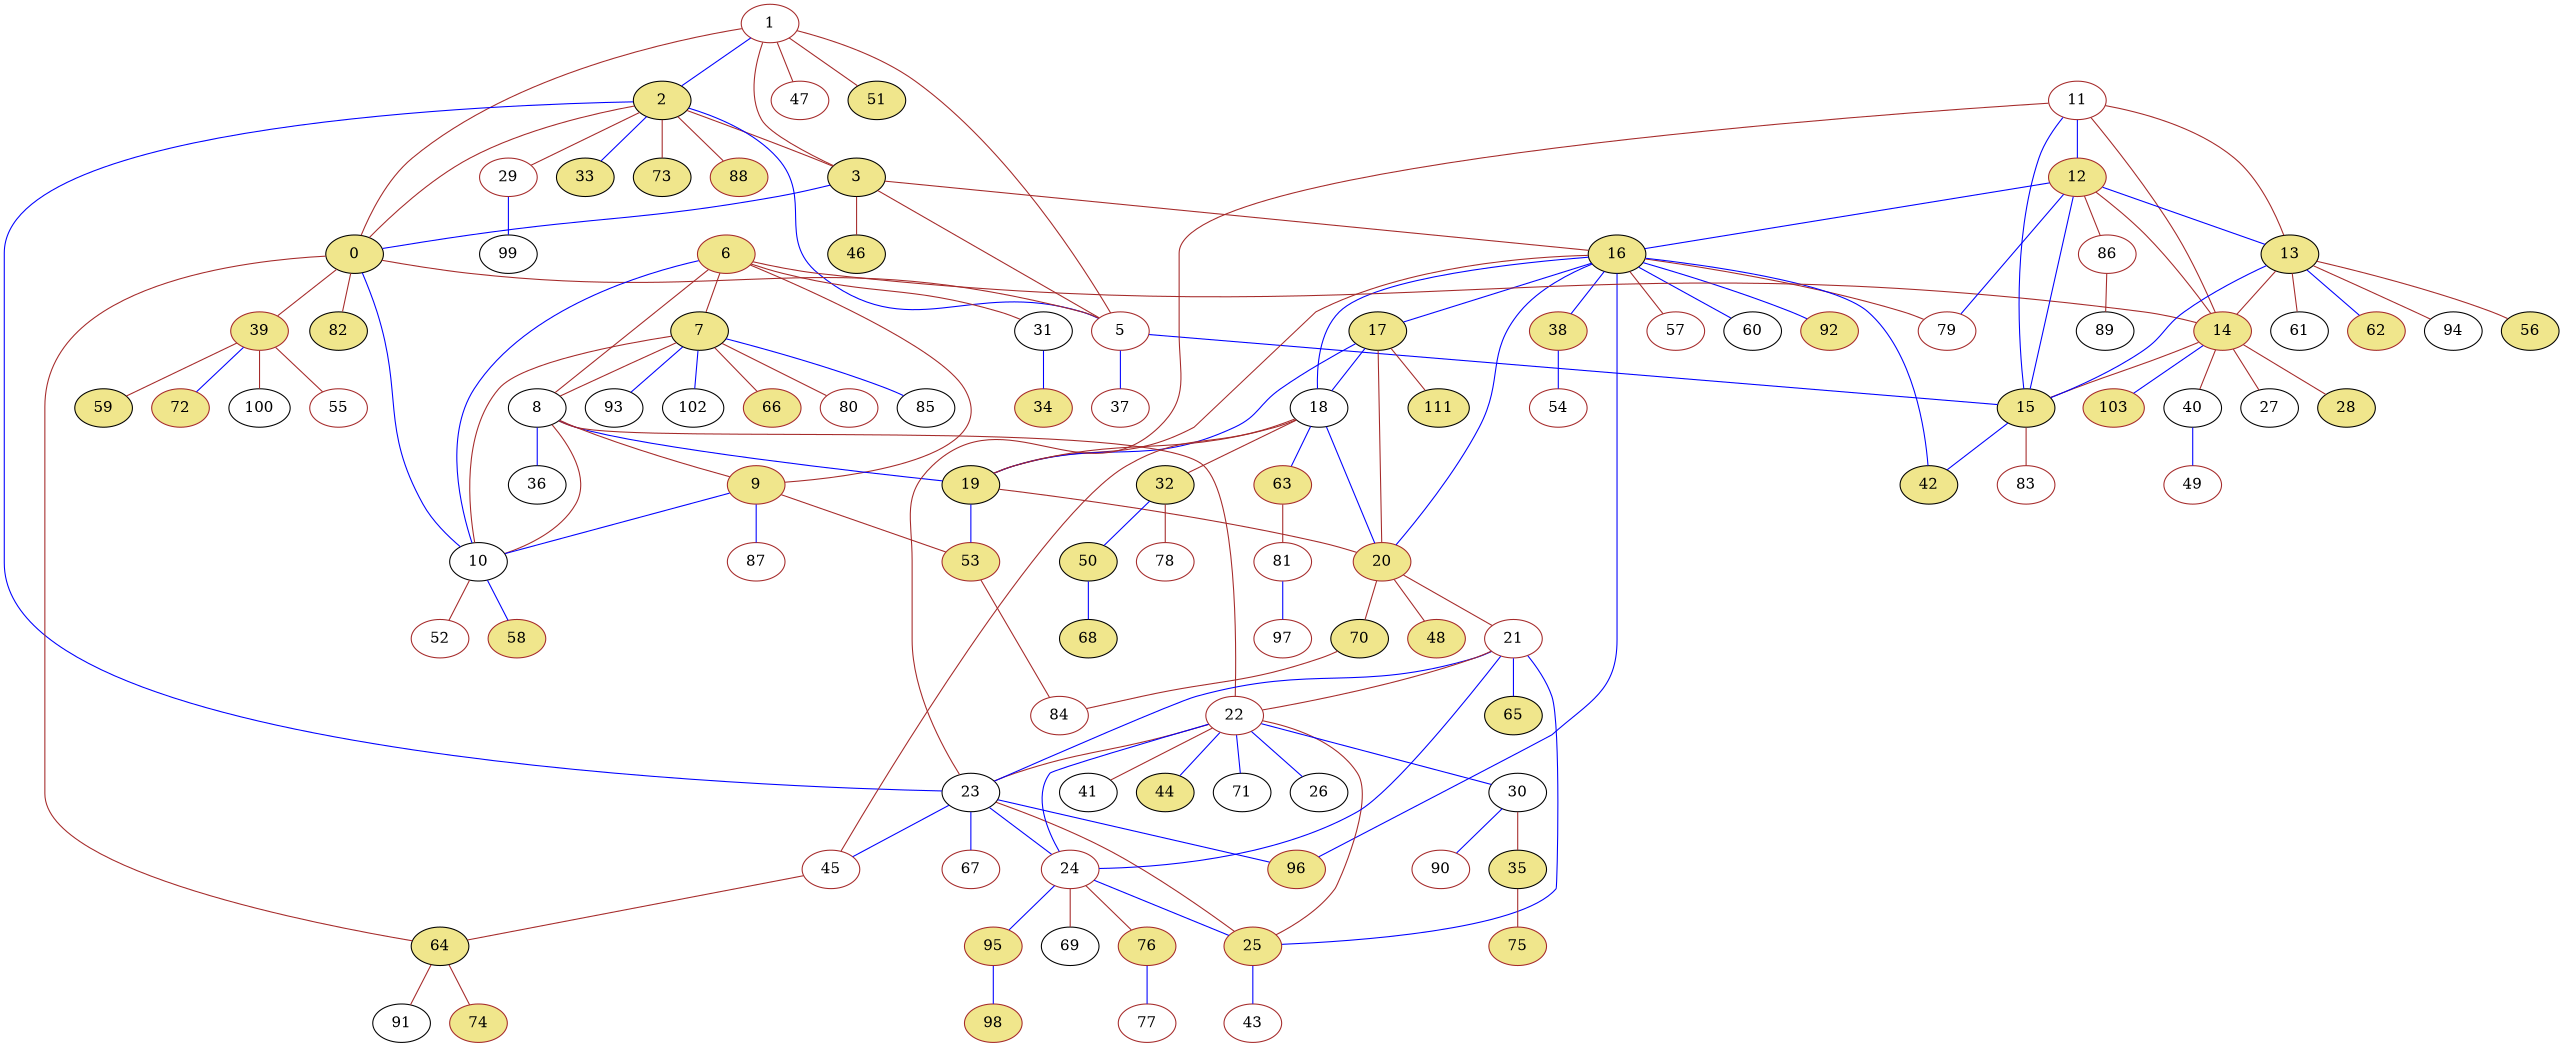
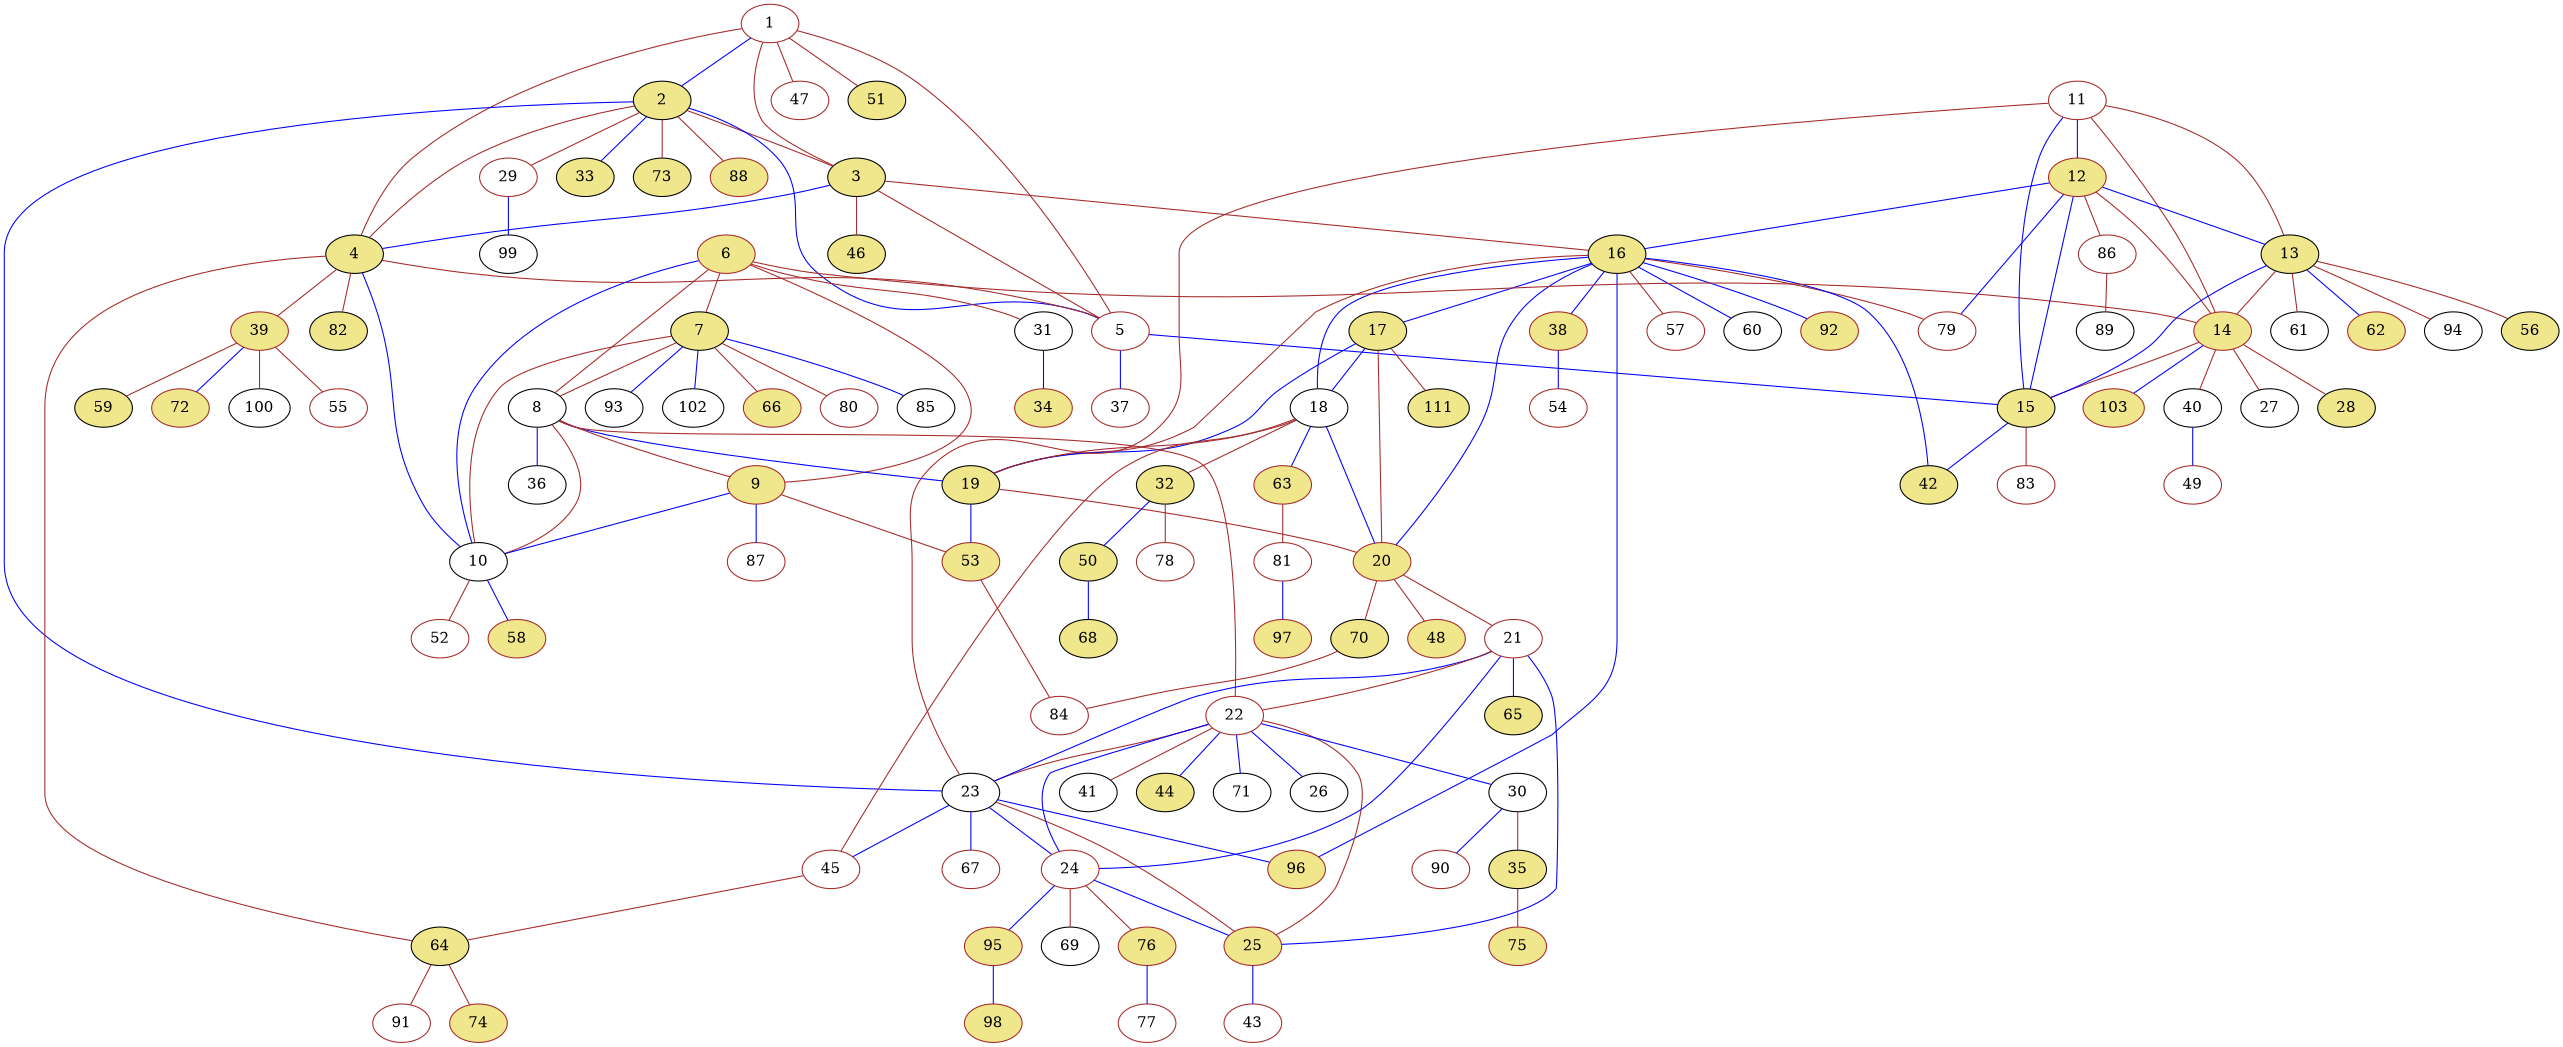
node "0": label "0" -> "4"
node "97": fillcolor white -> khaki
node "91": color black -> brown
